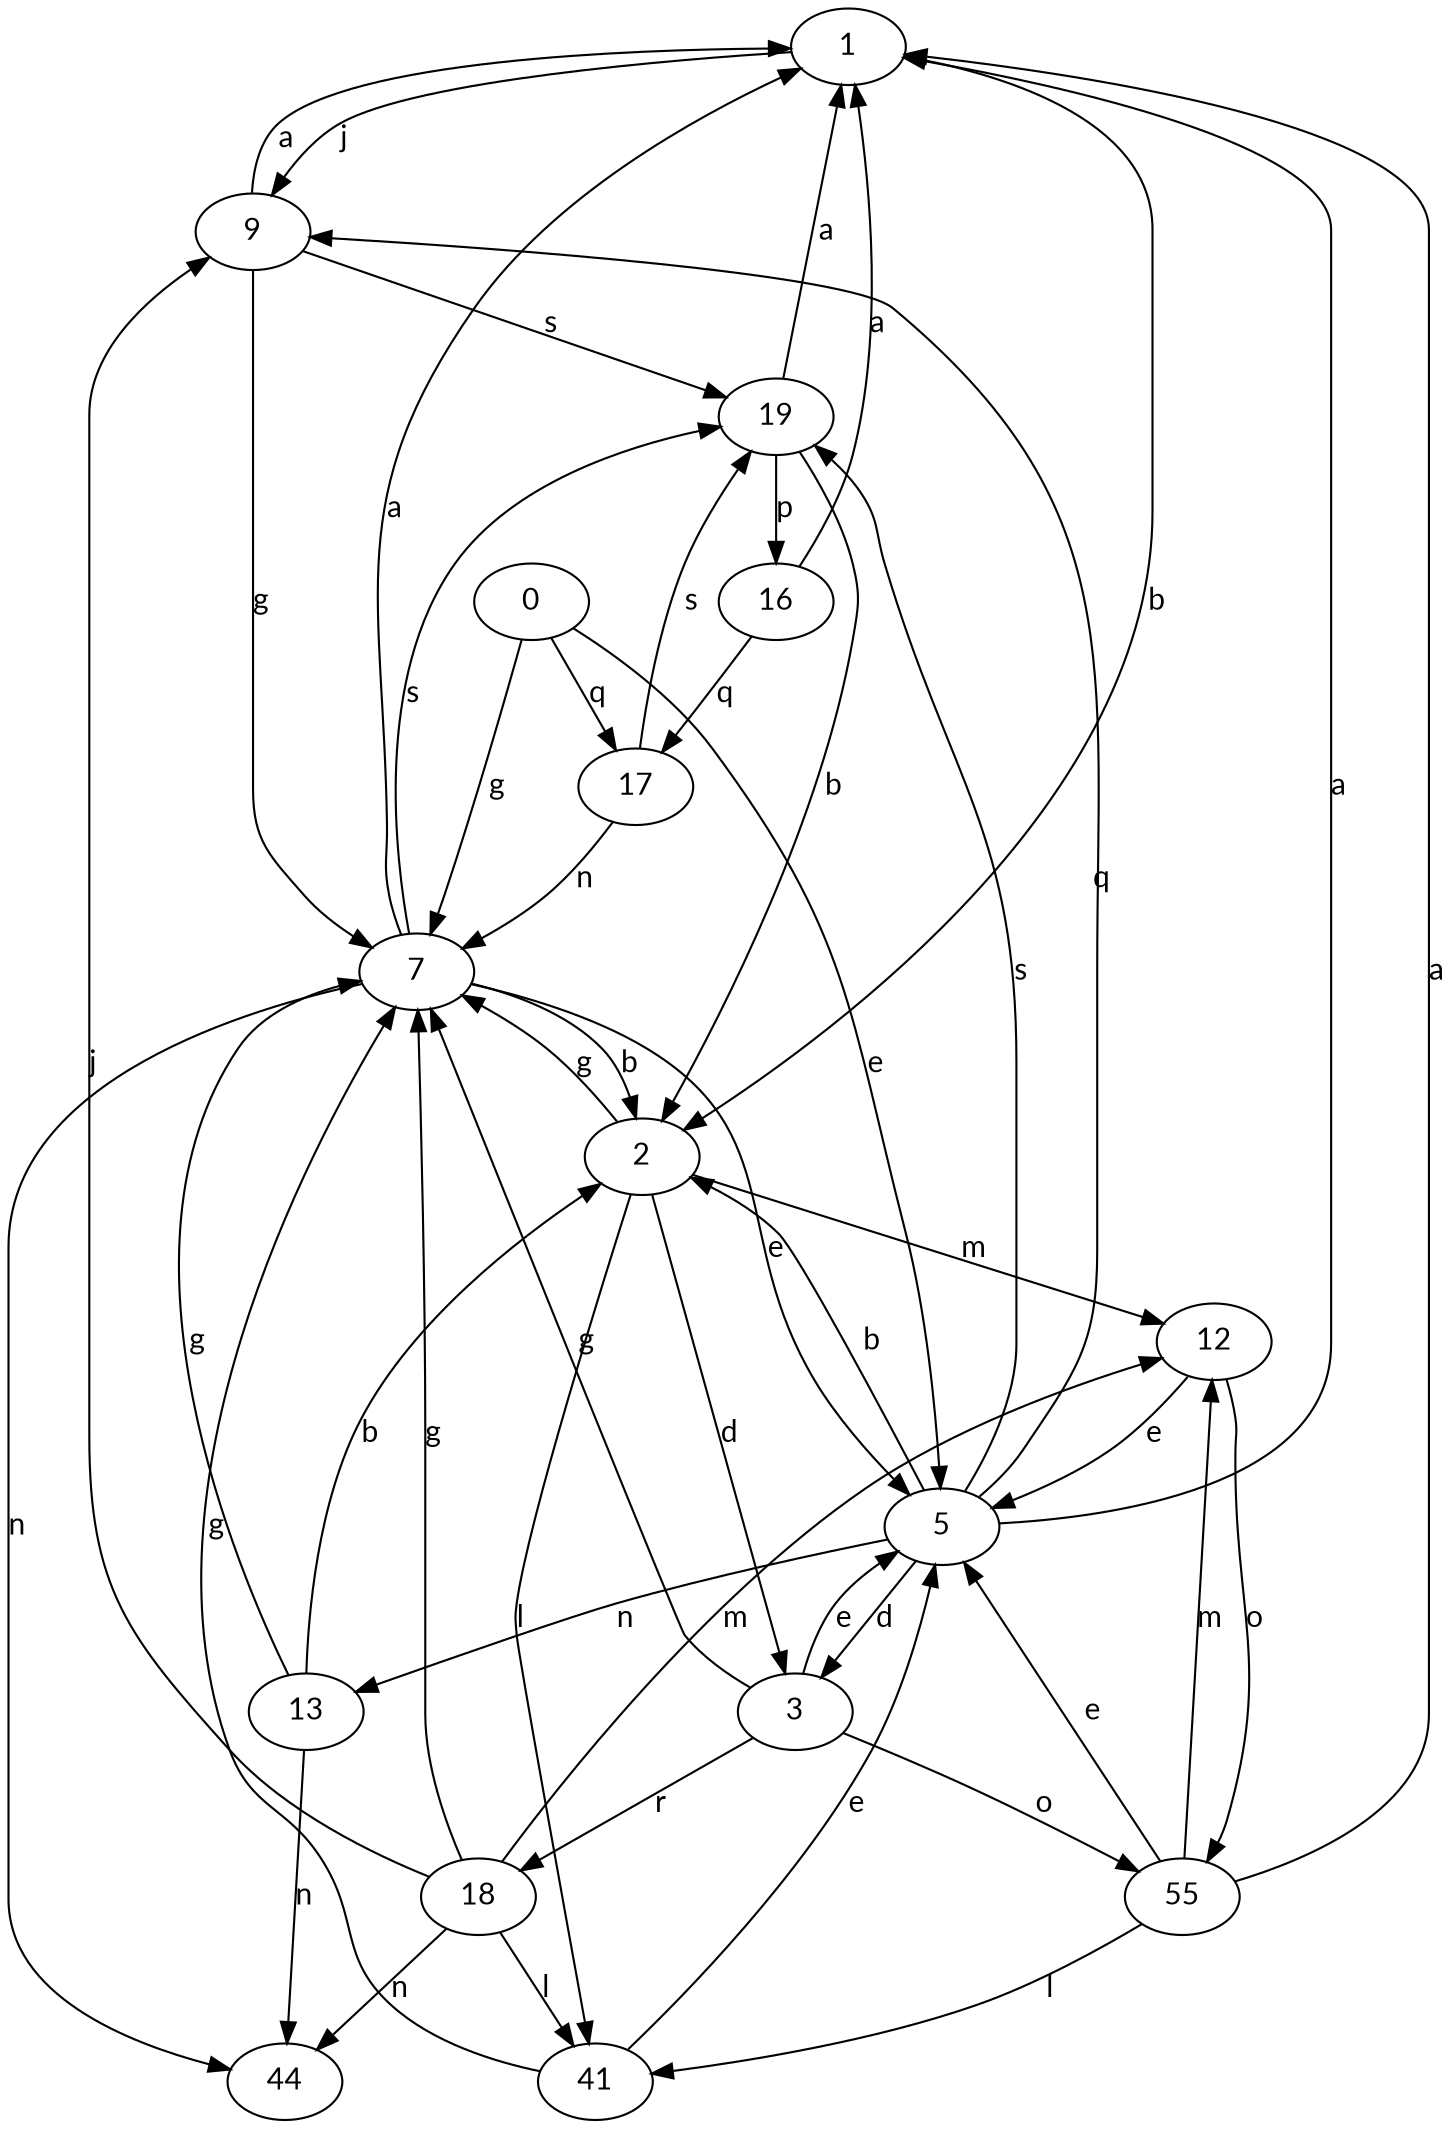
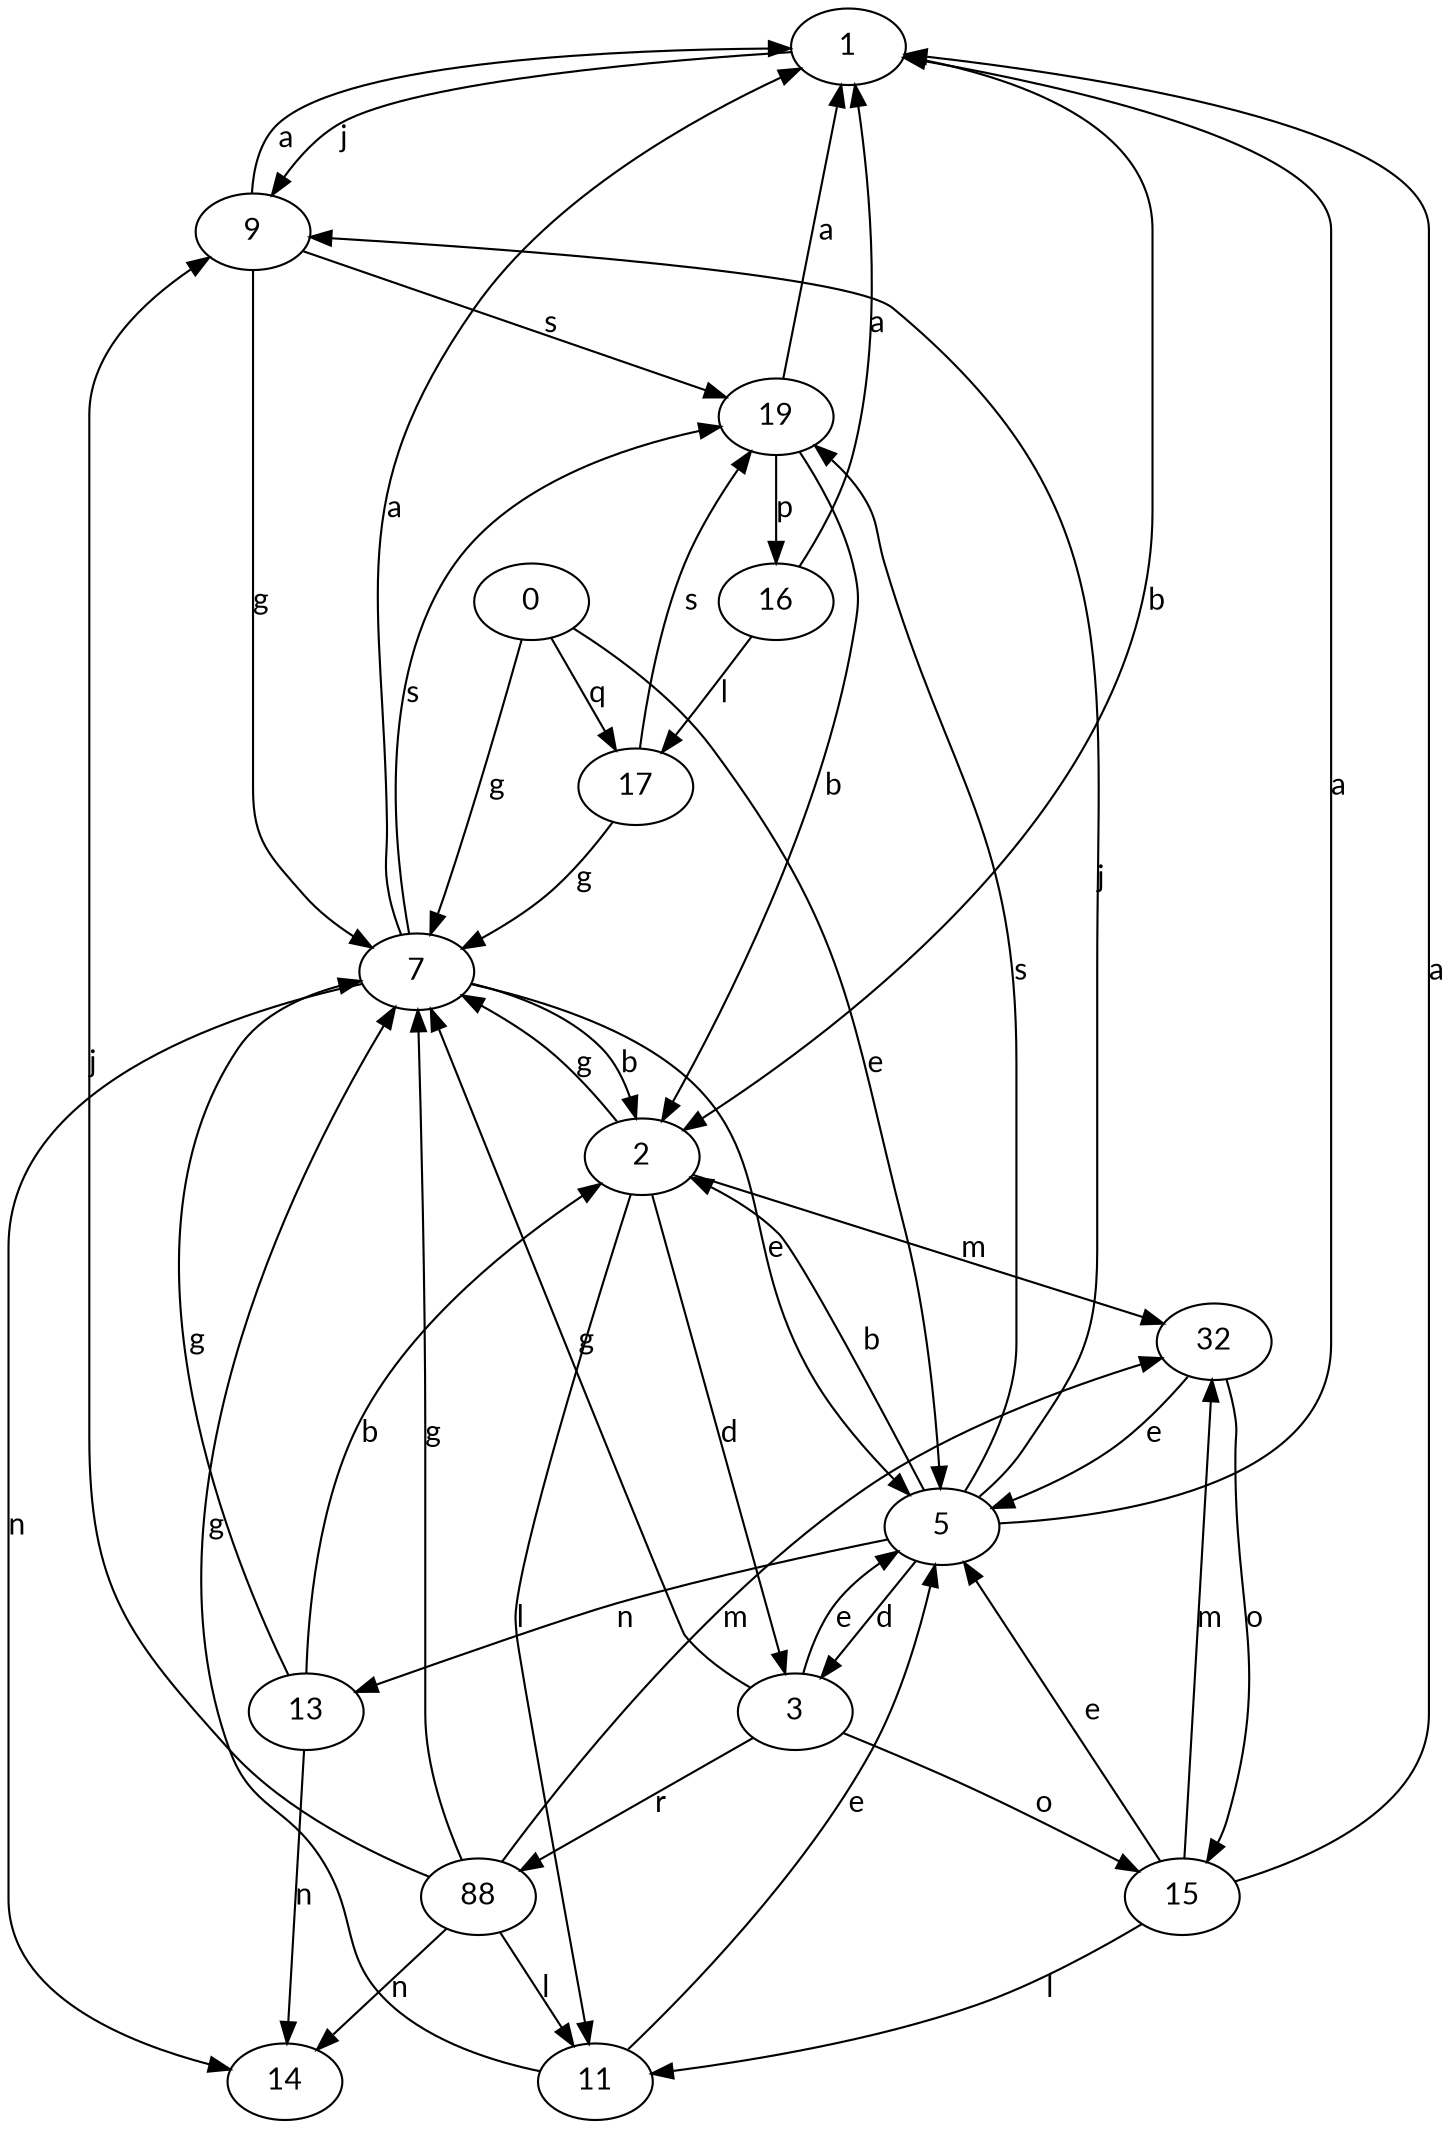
edge "16" -> "17": label "q" -> "l"
edge "17" -> "7": label "n" -> "g"
edge "5" -> "9": label "q" -> "j"
node "12": label "12" -> "32"
node "18": label "18" -> "88"
node "55": label "55" -> "15"
node "44": label "44" -> "14"
node "41": label "41" -> "11"
